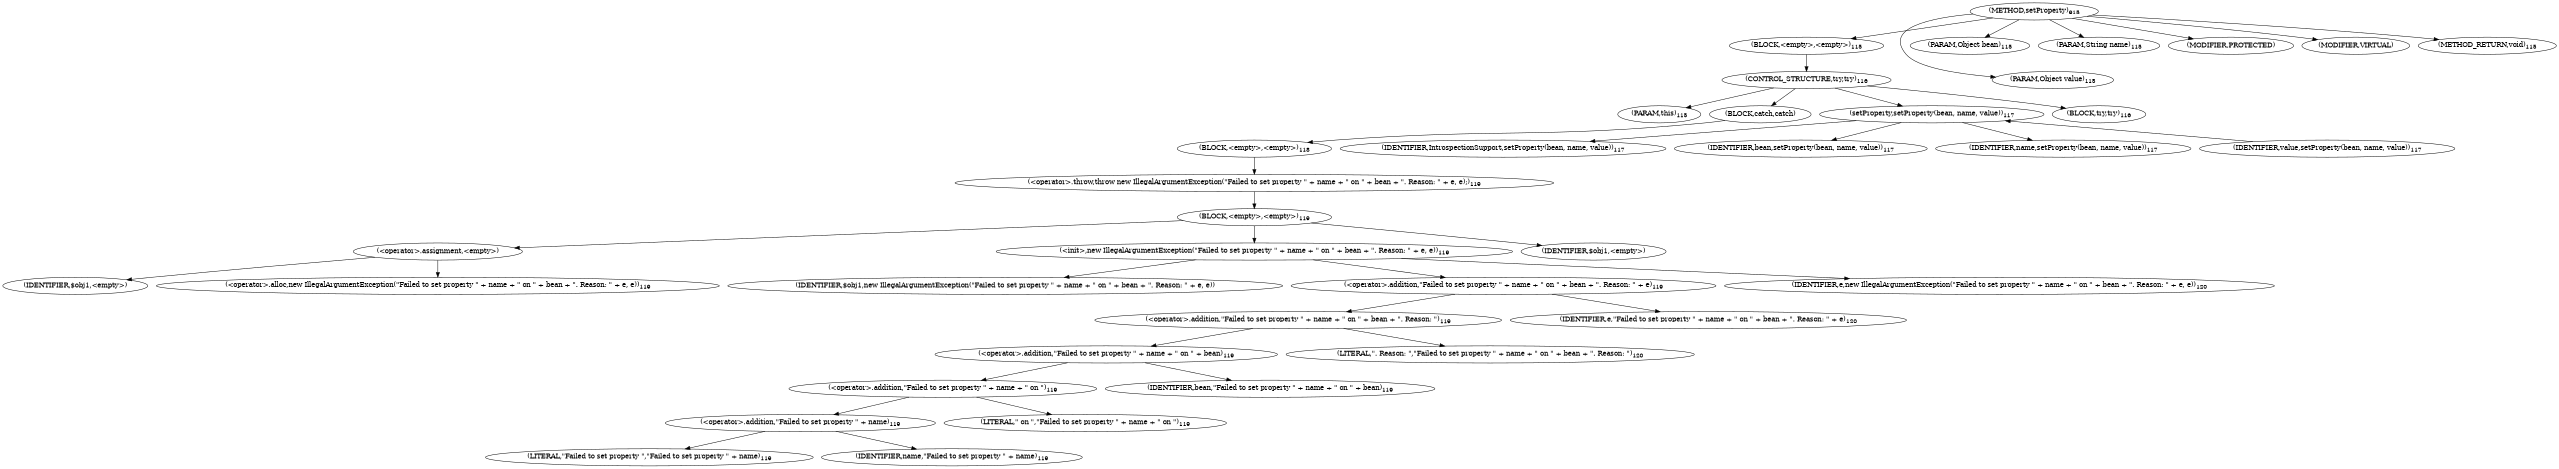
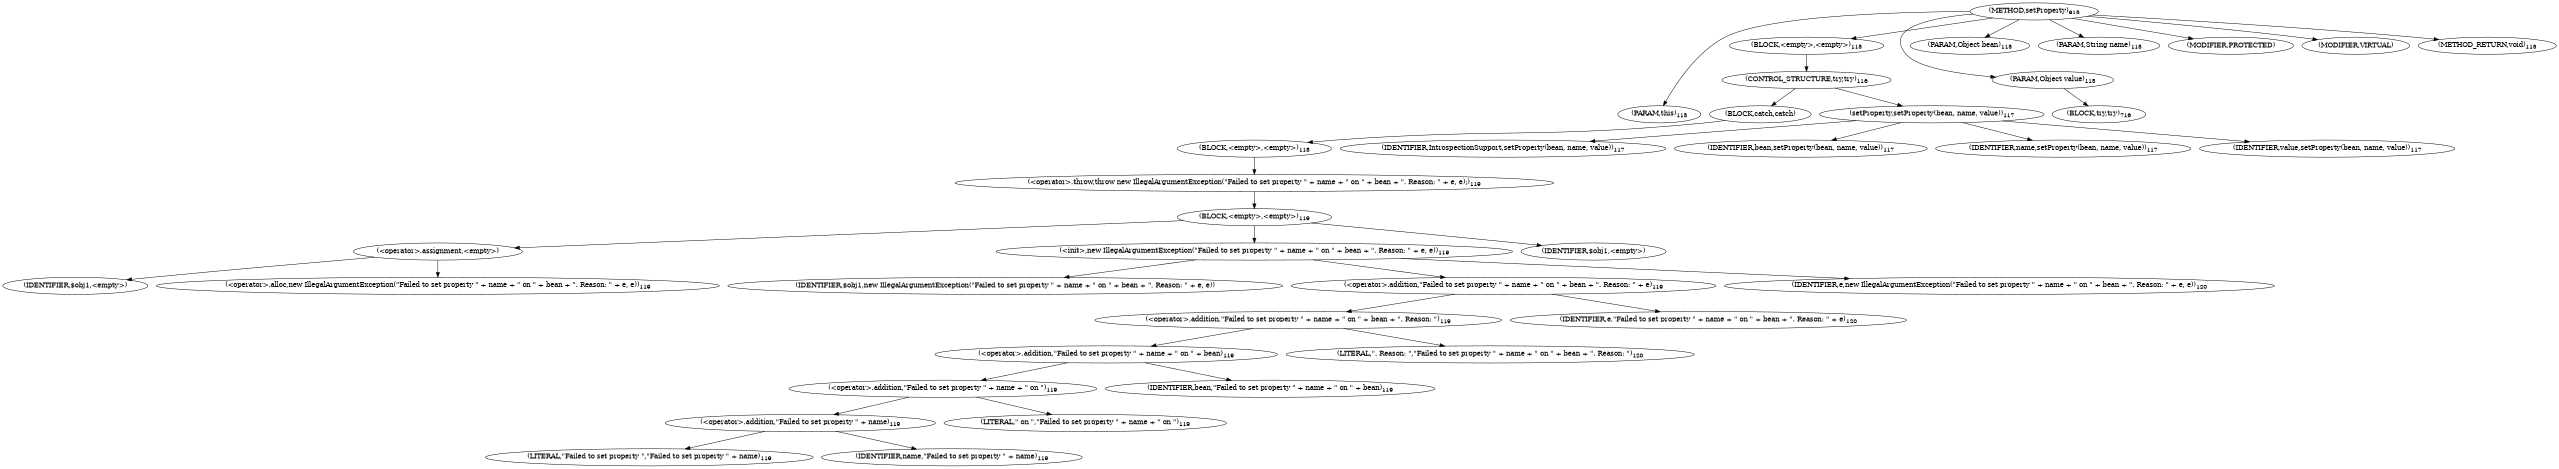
edge "(CONTROL_STRUCTURE,try,try)" -> "(BLOCK,try,try)": now "(PARAM,Object value)" -> "(BLOCK,try,try)"
edge "(CONTROL_STRUCTURE,try,try)" -> "(PARAM,this)": now "(METHOD,setProperty)" -> "(PARAM,this)"
node "(BLOCK,try,try)": text "116" -> "716"
edge "(IDENTIFIER,value,setProperty(bean, name, value))" -> "(setProperty,setProperty(bean, name, value))": reversed
